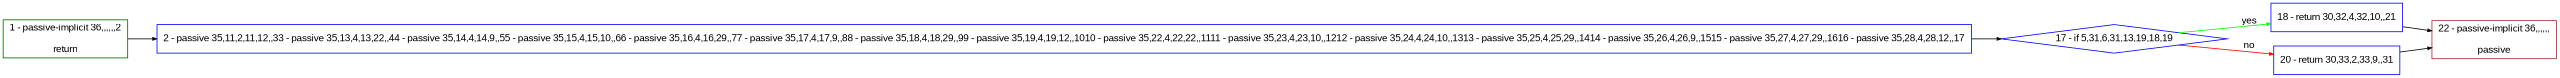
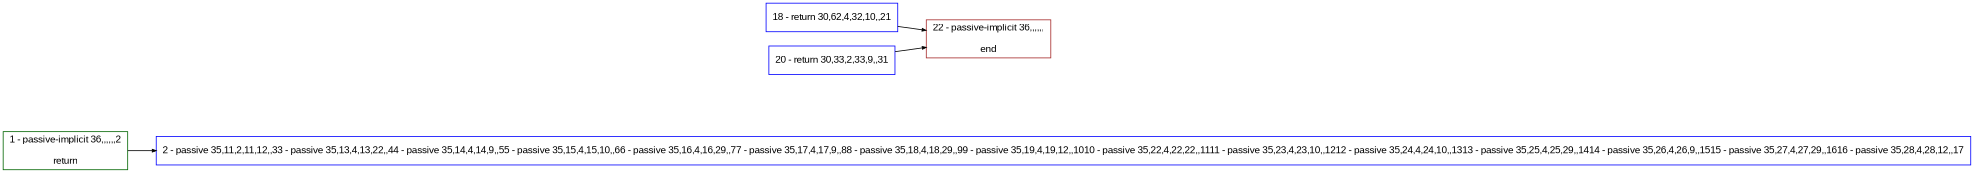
node "18 - return 30,32,4,32,10,,21": label "18 - return 30,32,4,32,10,,21" -> "18 - return 30,62,4,32,10,,21"
node "17 - if 5,31,6,31,13,19,18,19": removed
node "22 - passive-implicit 36,,,,,, passive": label "22 - passive-implicit 36,,,,,, passive" -> "22 - passive-implicit 36,,,,,, end"
